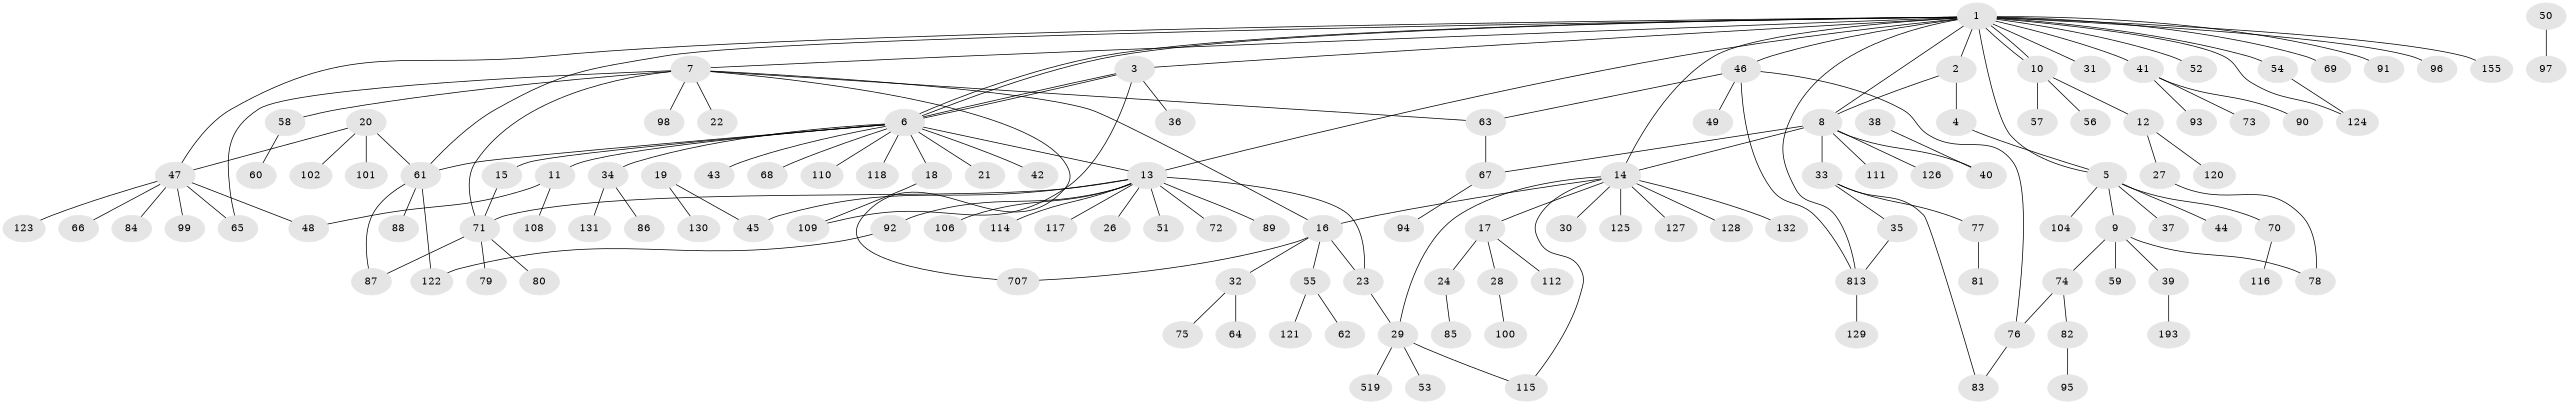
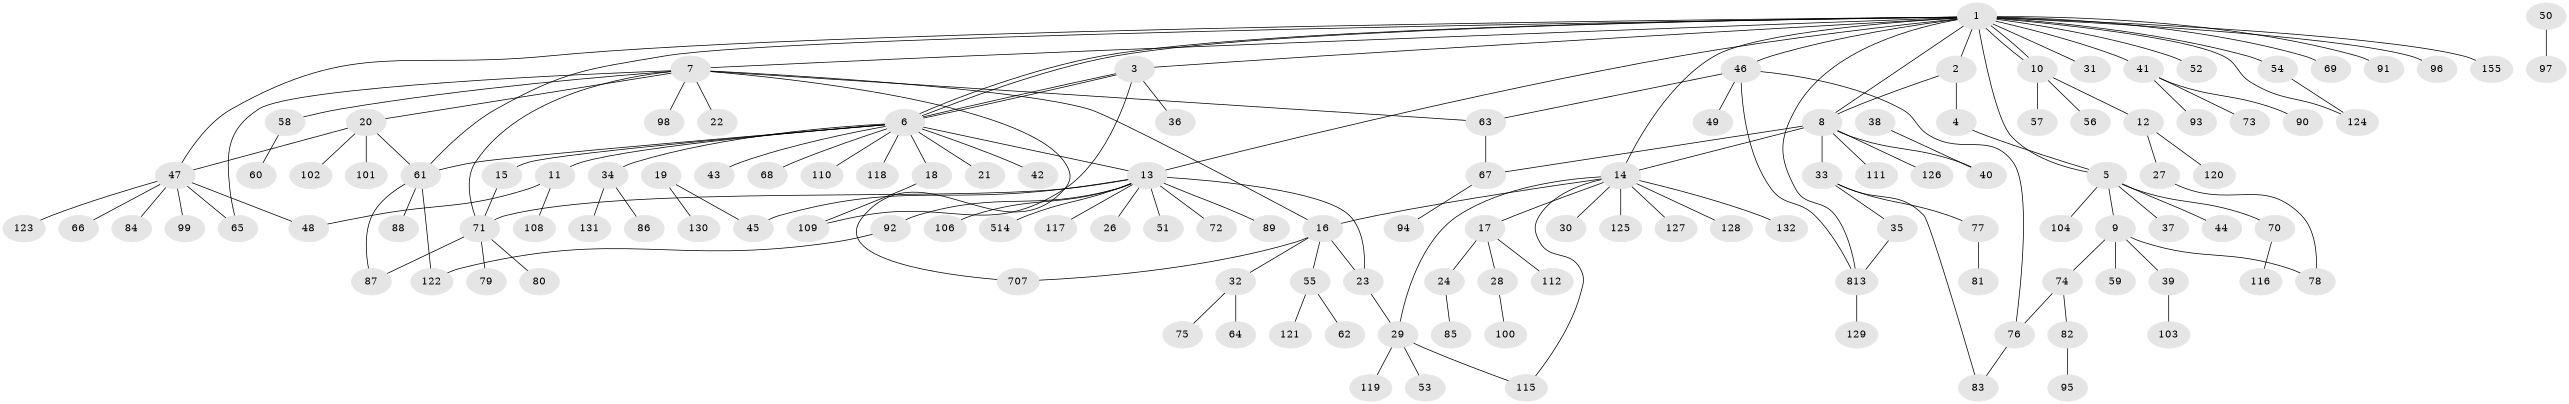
edge "7" -- "20": added
node "114": label "114" -> "514"
node "193": label "193" -> "103"
node "519": label "519" -> "119"
